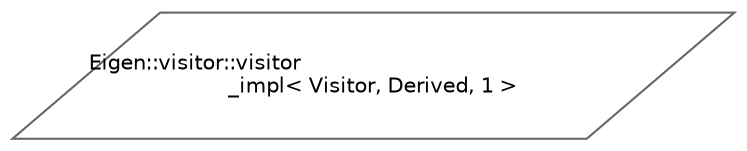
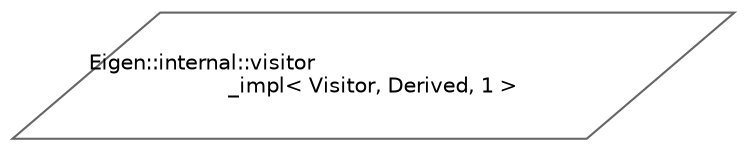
node "Eigen::visitor::visitor _impl< Visitor, Derived, 1 >": label "Eigen::visitor::visitor _impl< Visitor, Derived, 1 >" -> "Eigen::internal::visitor _impl< Visitor, Derived, 1 >"
